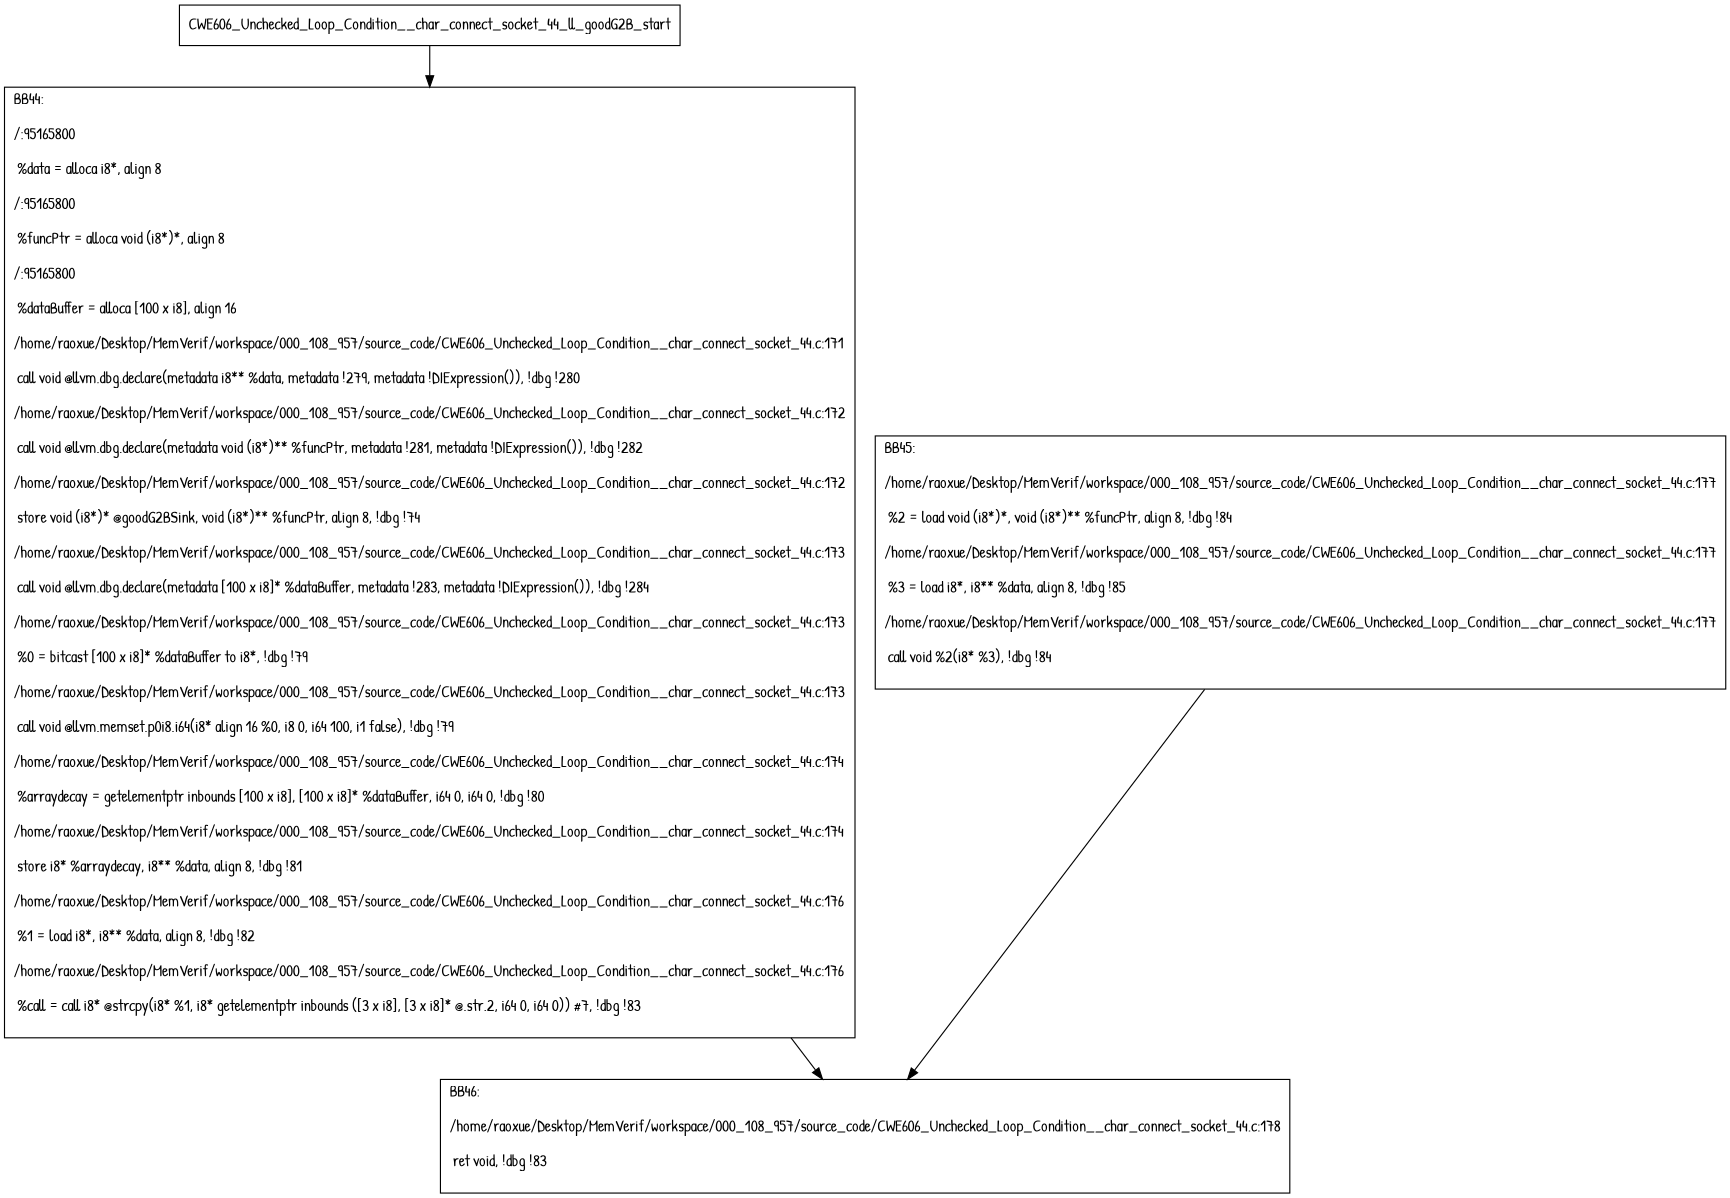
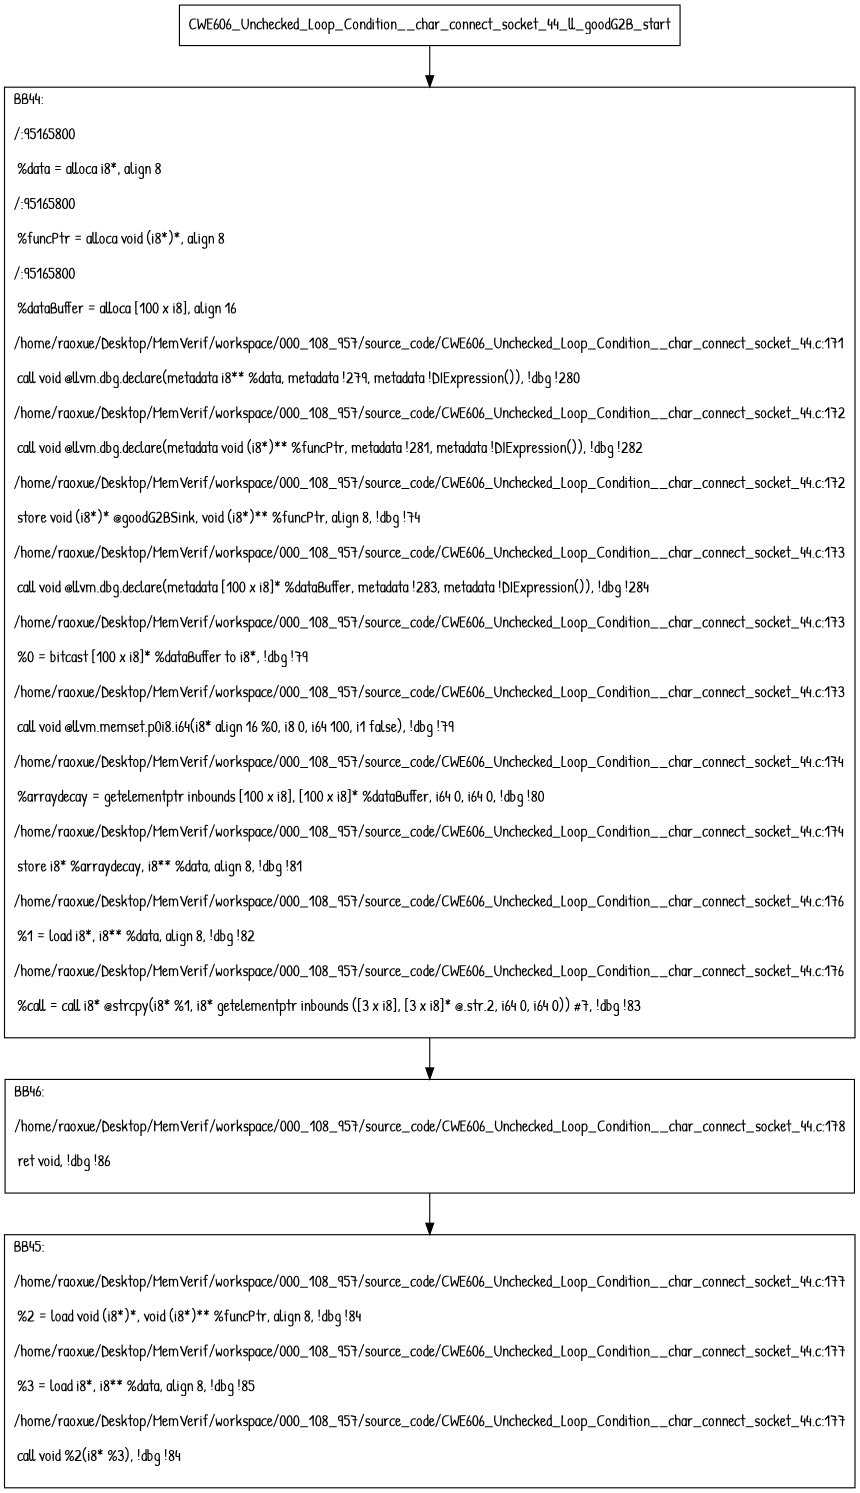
edge "BB45:" -> "BB46:": reversed
node "BB46:": text "ret void, !dbg !83" -> "ret void, !dbg !86"
